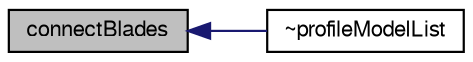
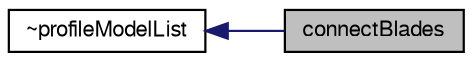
edge "~profileModelList" -> "connectBlades": reversed
